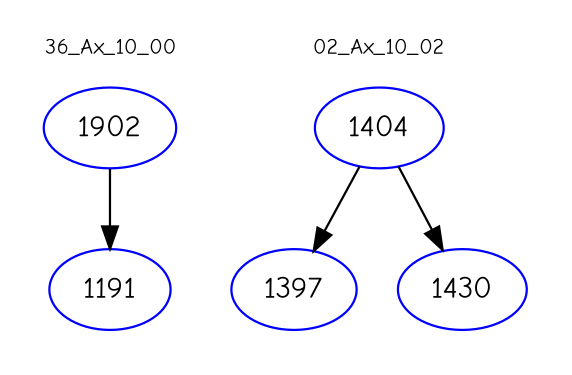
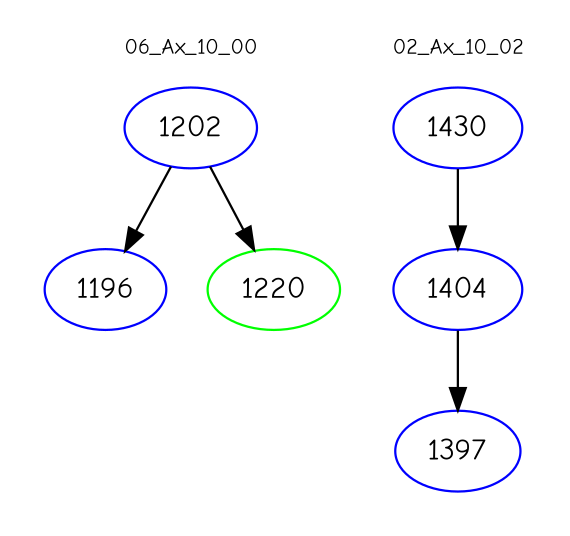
cluster "36_Ax_10_00": label "36_Ax_10_00" -> "06_Ax_10_00"
node "1902": label "1902" -> "1202"
edge "1404" -> "1430": reversed
node "1191": label "1191" -> "1196"
node "1220": added
